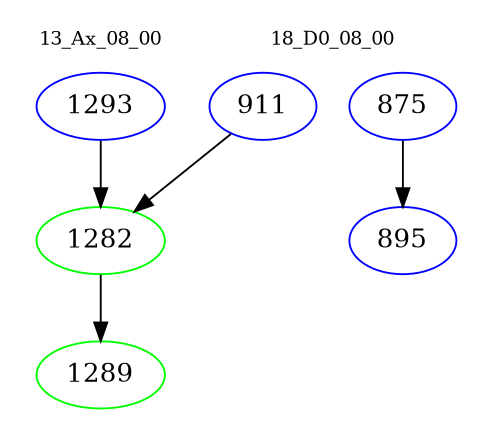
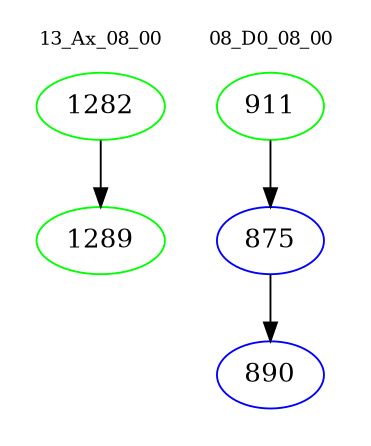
cluster "18_D0_08_00": label "18_D0_08_00" -> "08_D0_08_00"
node "1293": removed
node "911": color blue -> green
edge "911" -> "1282": now "911" -> "875"
node "895": label "895" -> "890"
